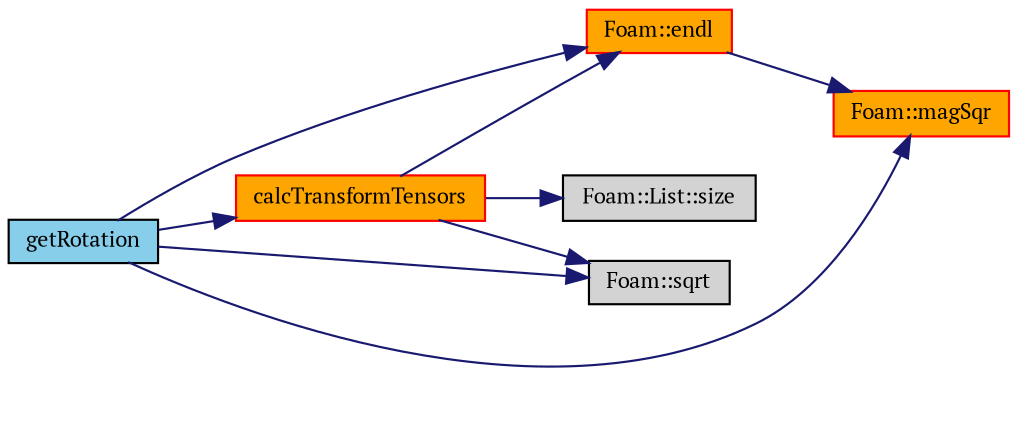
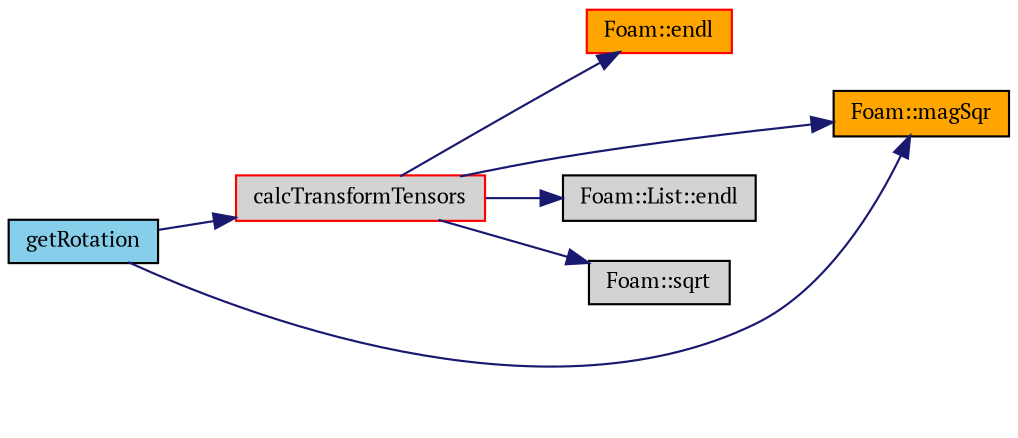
edge "Foam::endl" -> "Foam::magSqr": now "calcTransformTensors" -> "Foam::magSqr"
node "Foam::magSqr": color red -> black
edge "getRotation" -> "Foam::endl": removed
node "calcTransformTensors": fillcolor orange -> lightgrey
node "Foam::List::size": label "Foam::List::size" -> "Foam::List::endl"
edge "getRotation" -> "Foam::sqrt": removed
